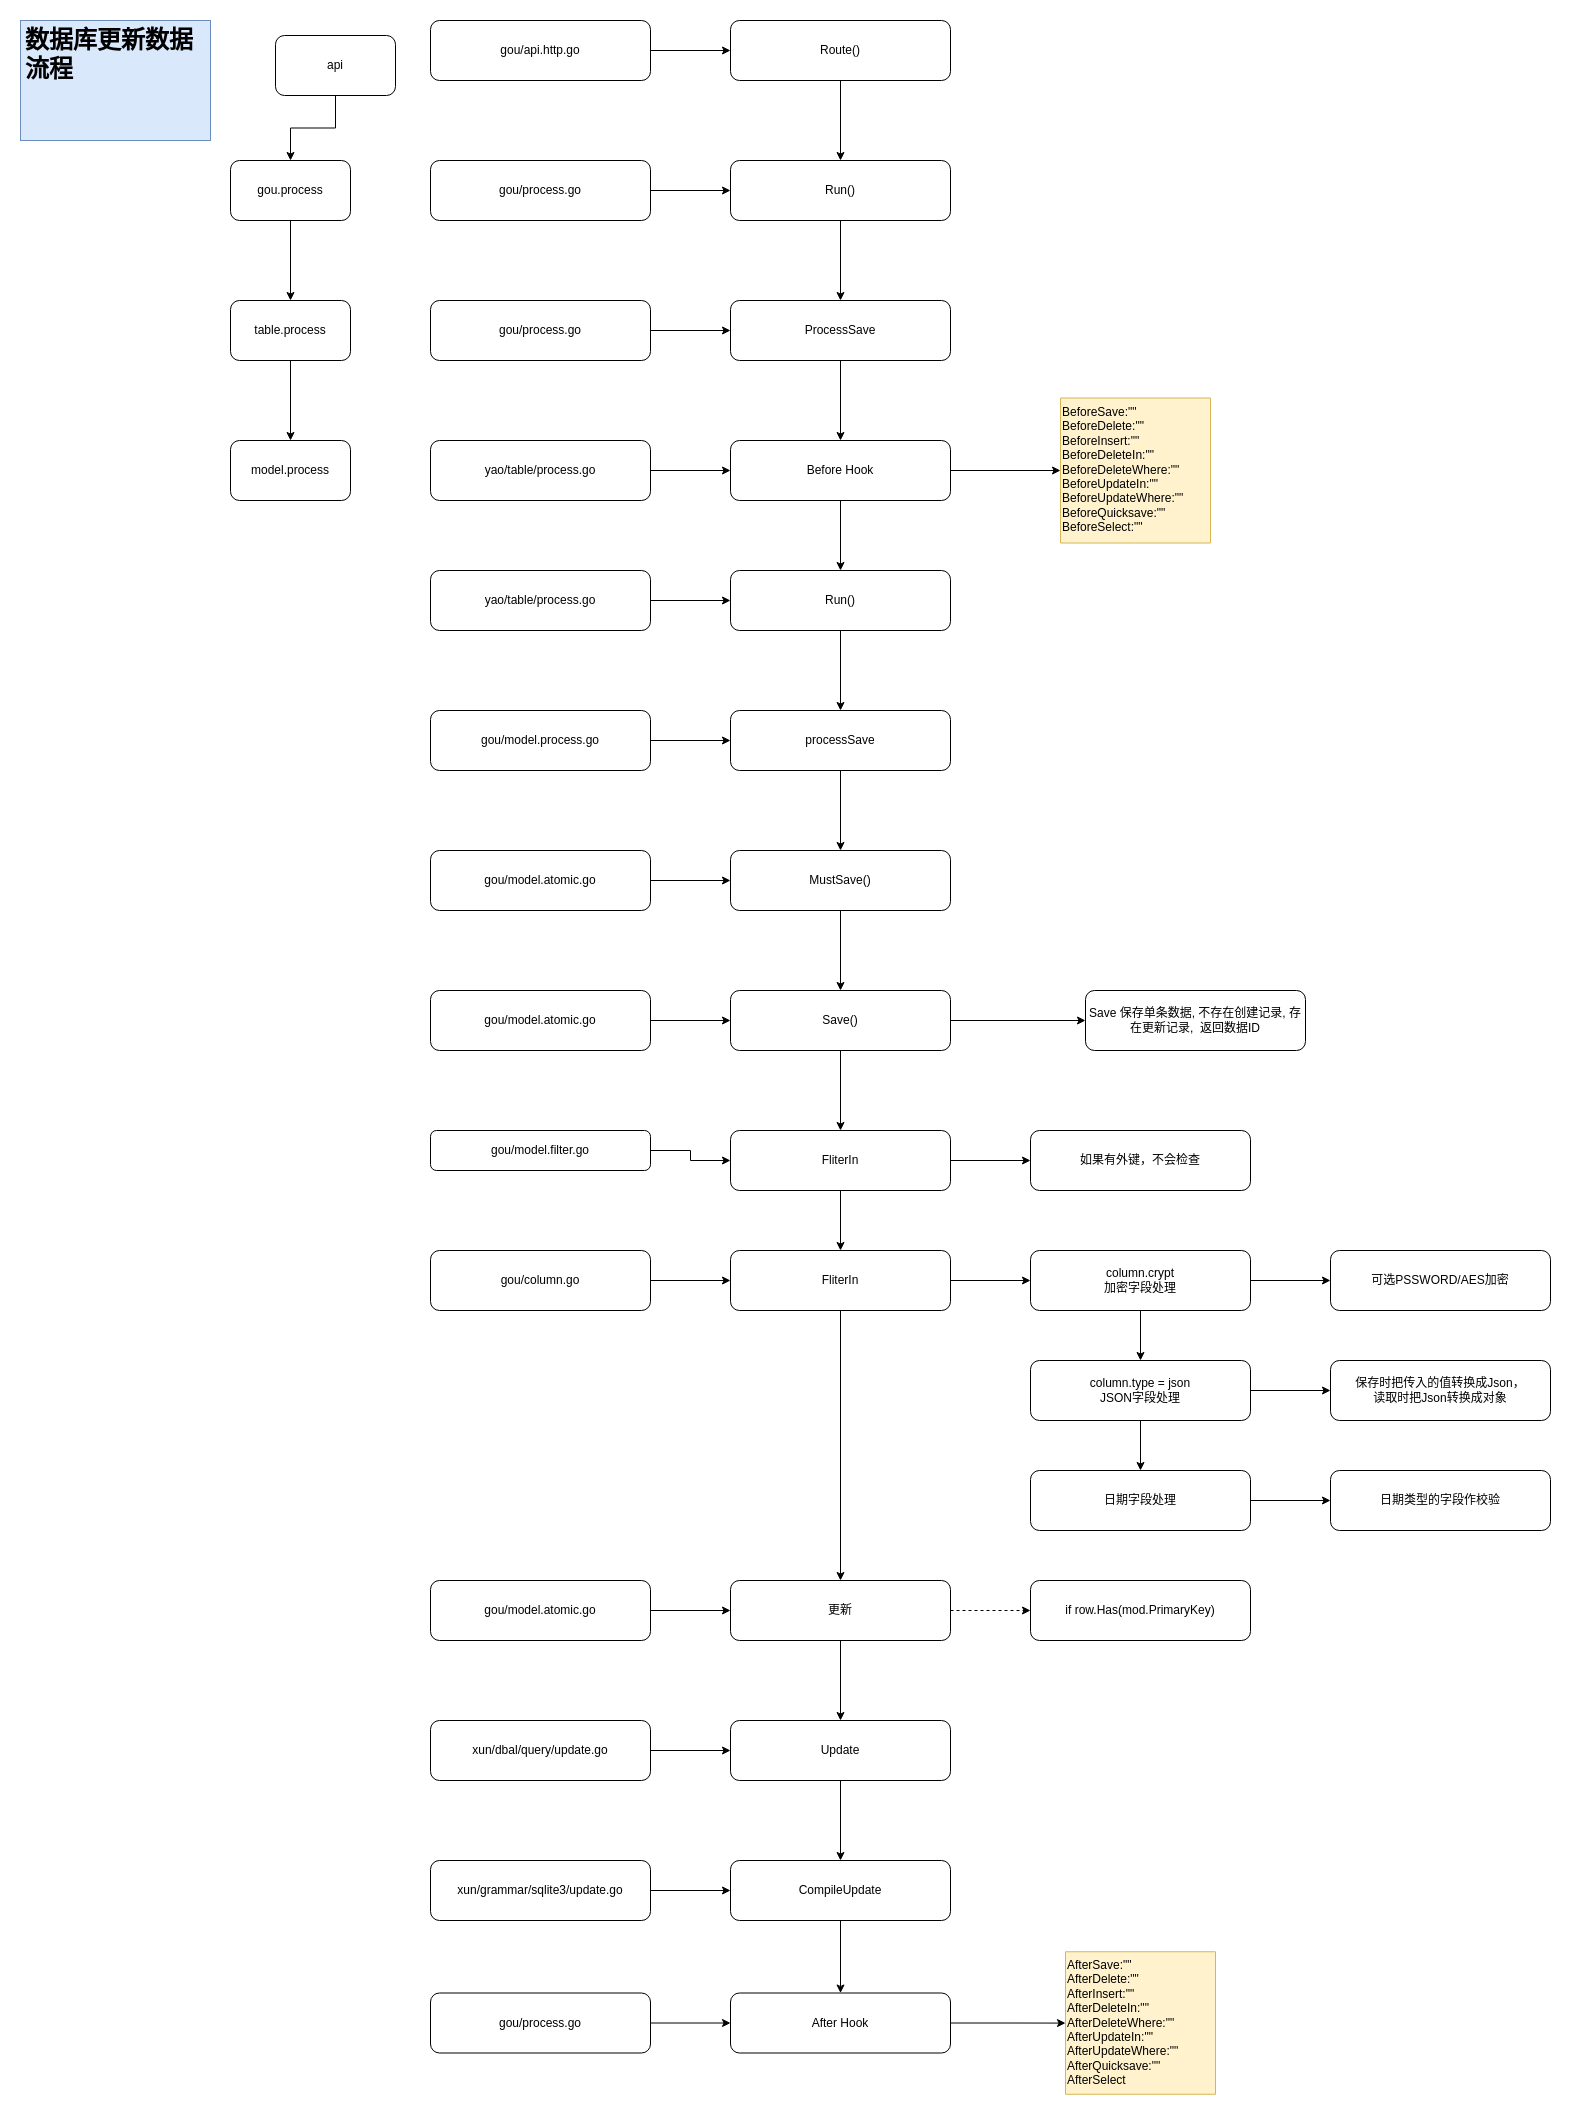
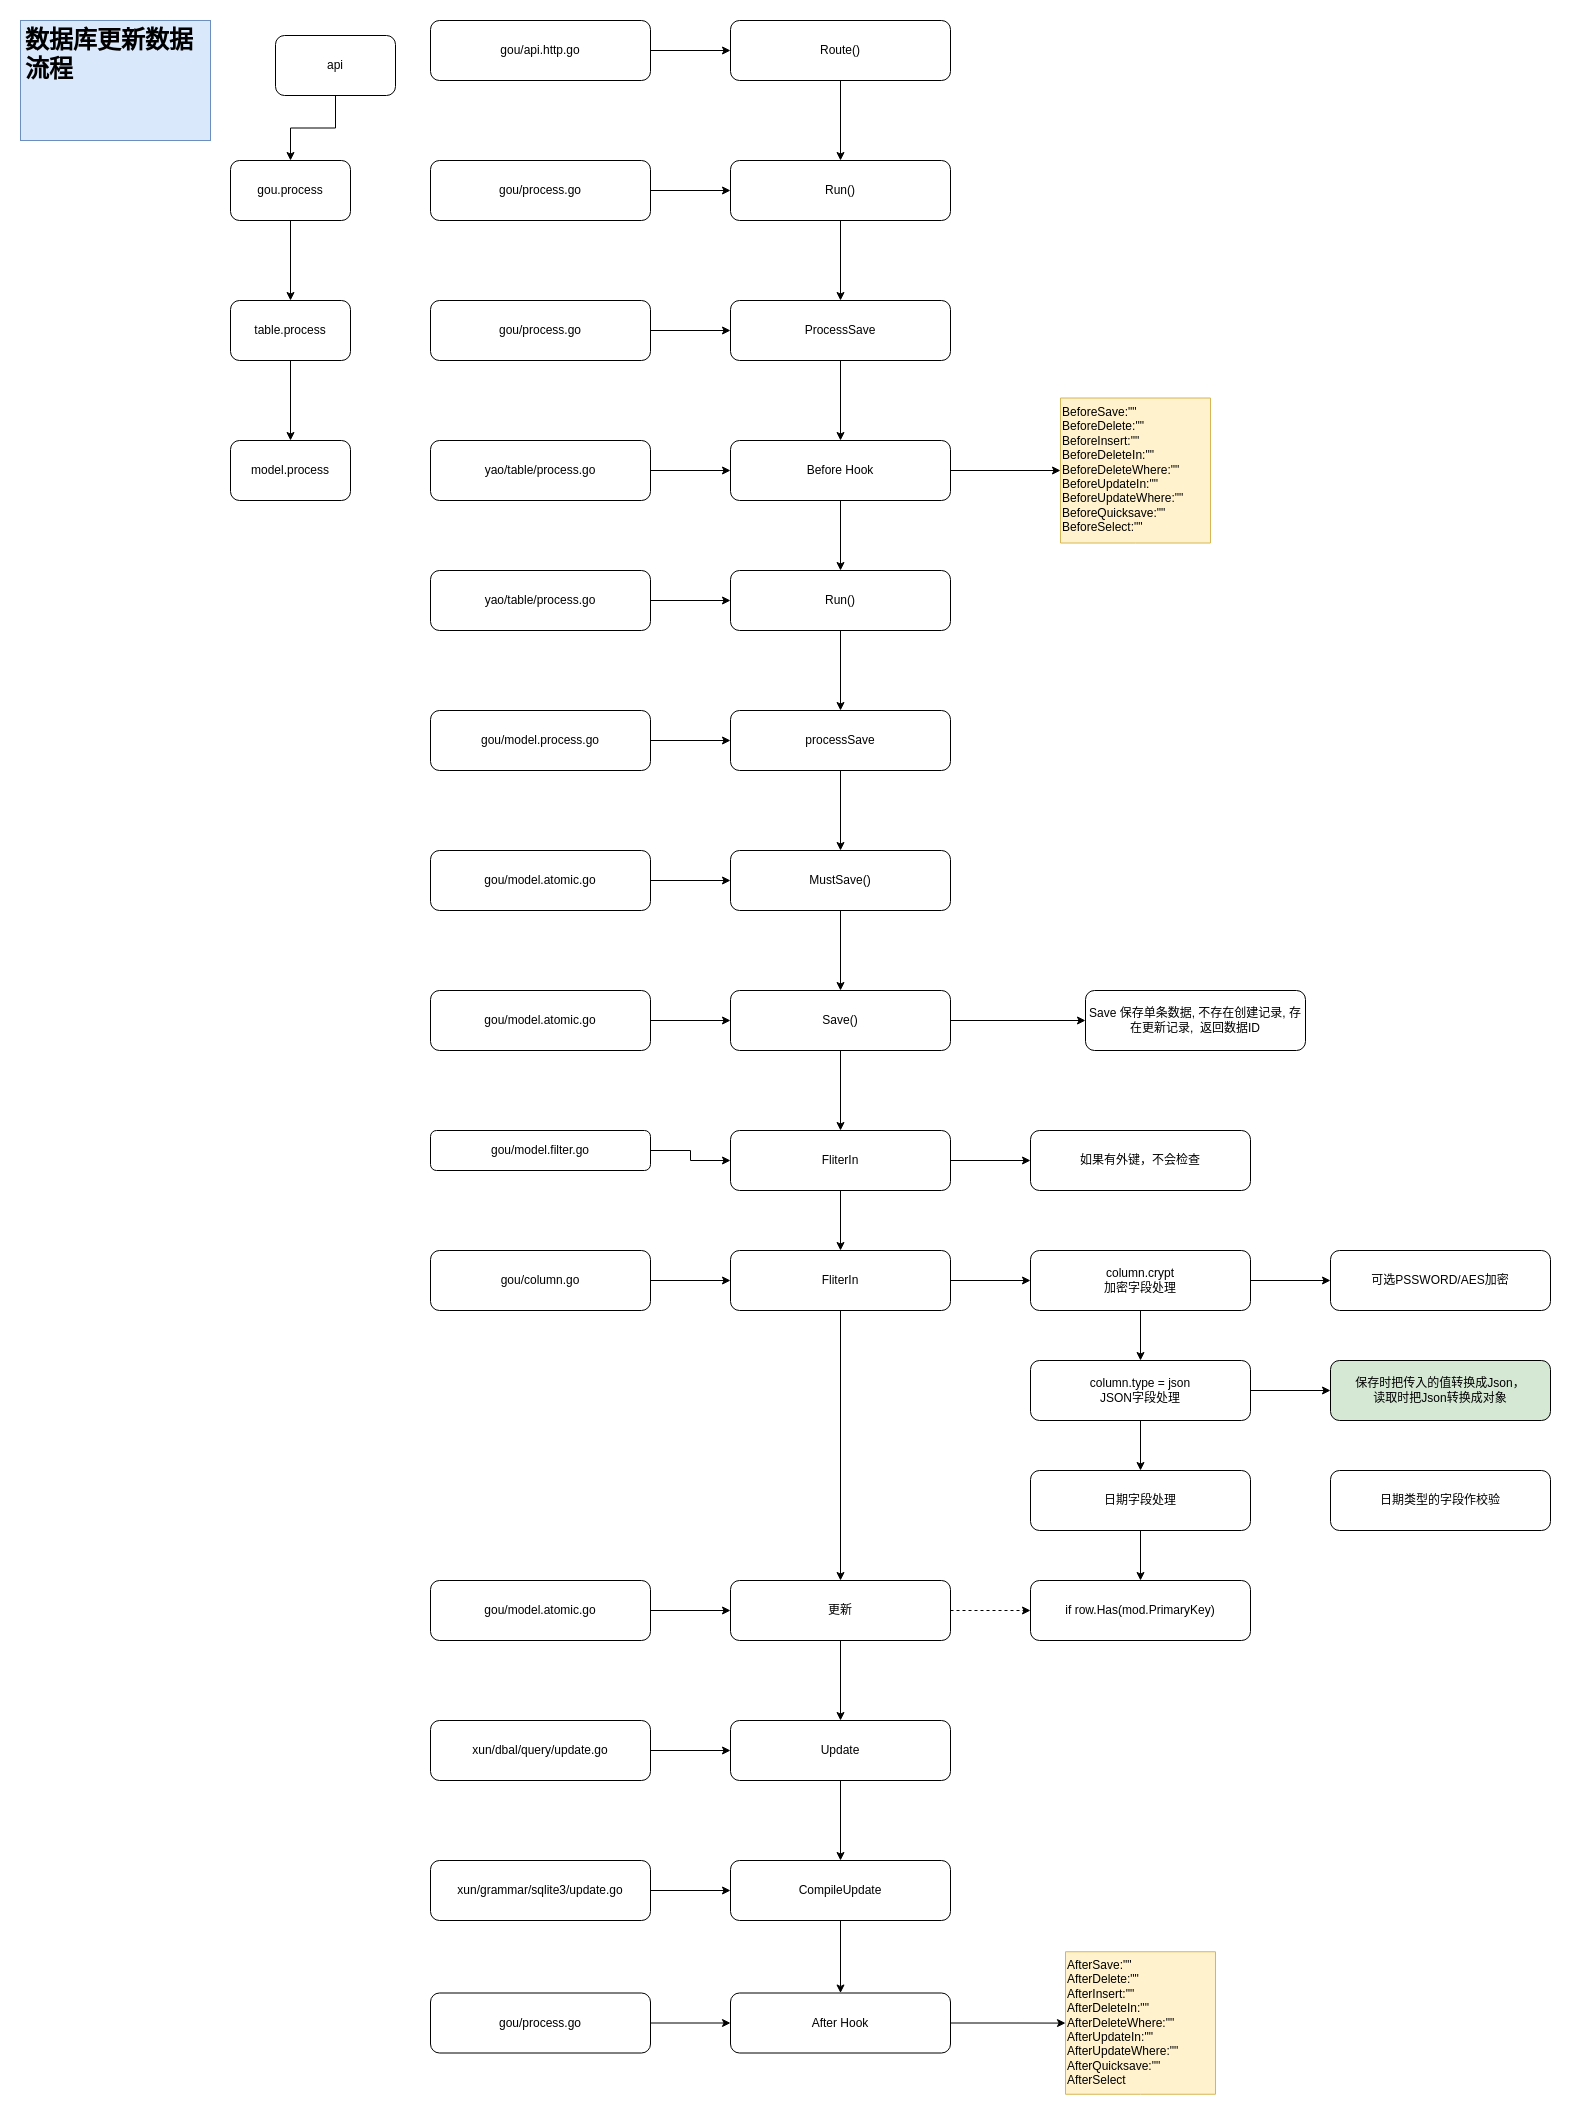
node "保存时把传入的值转换成Json， 读取时把Json转换成对象": fillcolor #ffffff -> #d5e8d4
edge "日期字段处理" -> "日期类型的字段作校验": now "日期字段处理" -> "if row.Has(mod.PrimaryKey)"
